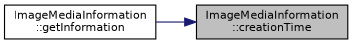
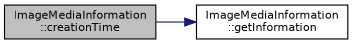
edge "ImageMediaInformation ::getInformation" -> "ImageMediaInformation ::creationTime": reversed
